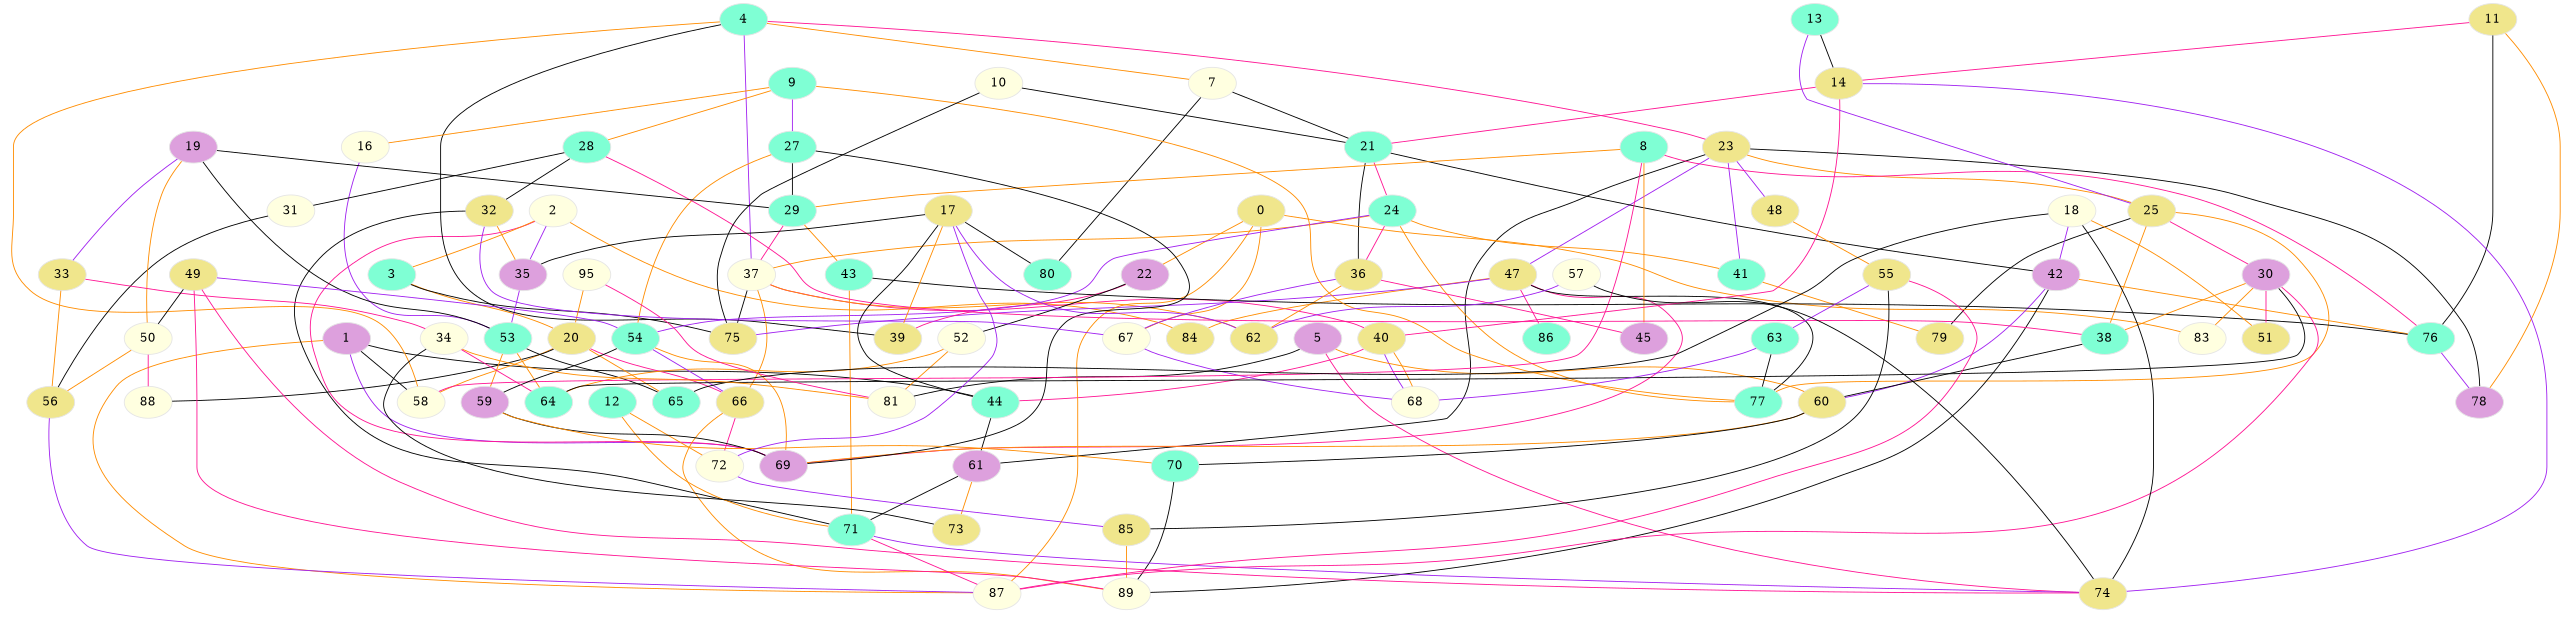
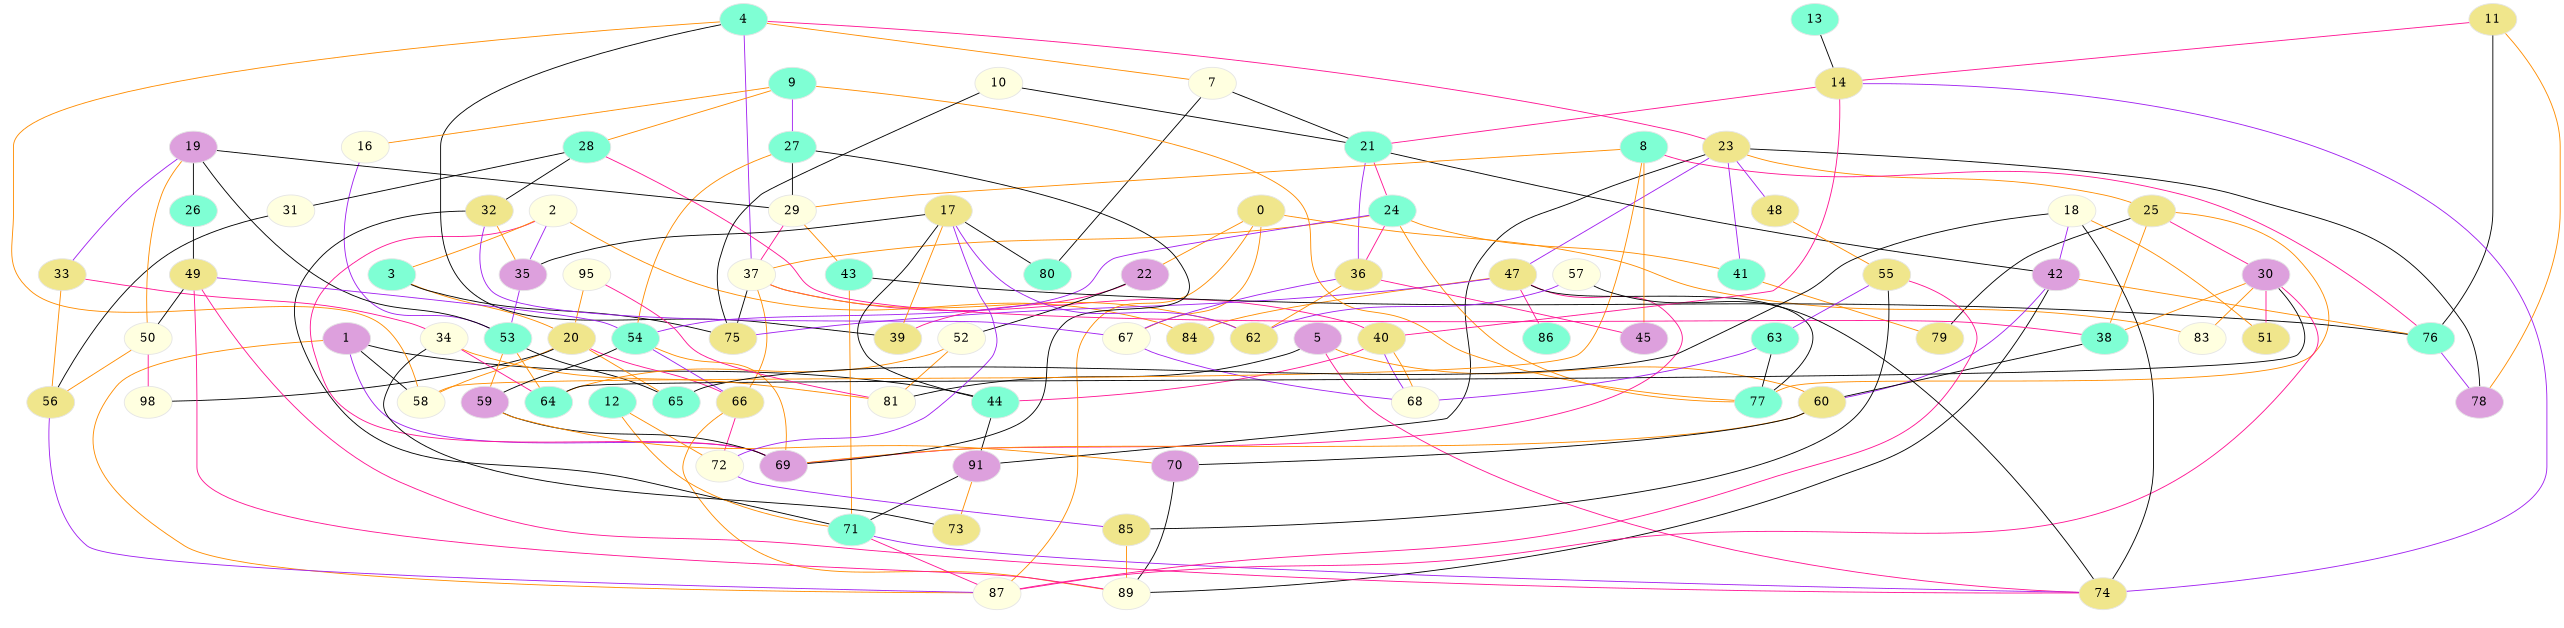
edge "13" -- "25": removed
node "26": added
node "29": fillcolor aquamarine -> lightyellow
edge "21" -- "36": color black -> purple
edge "8" -- "58": color deeppink -> darkorange
node "88": label "88" -> "98"
node "61": label "61" -> "91"
node "70": fillcolor aquamarine -> plum
